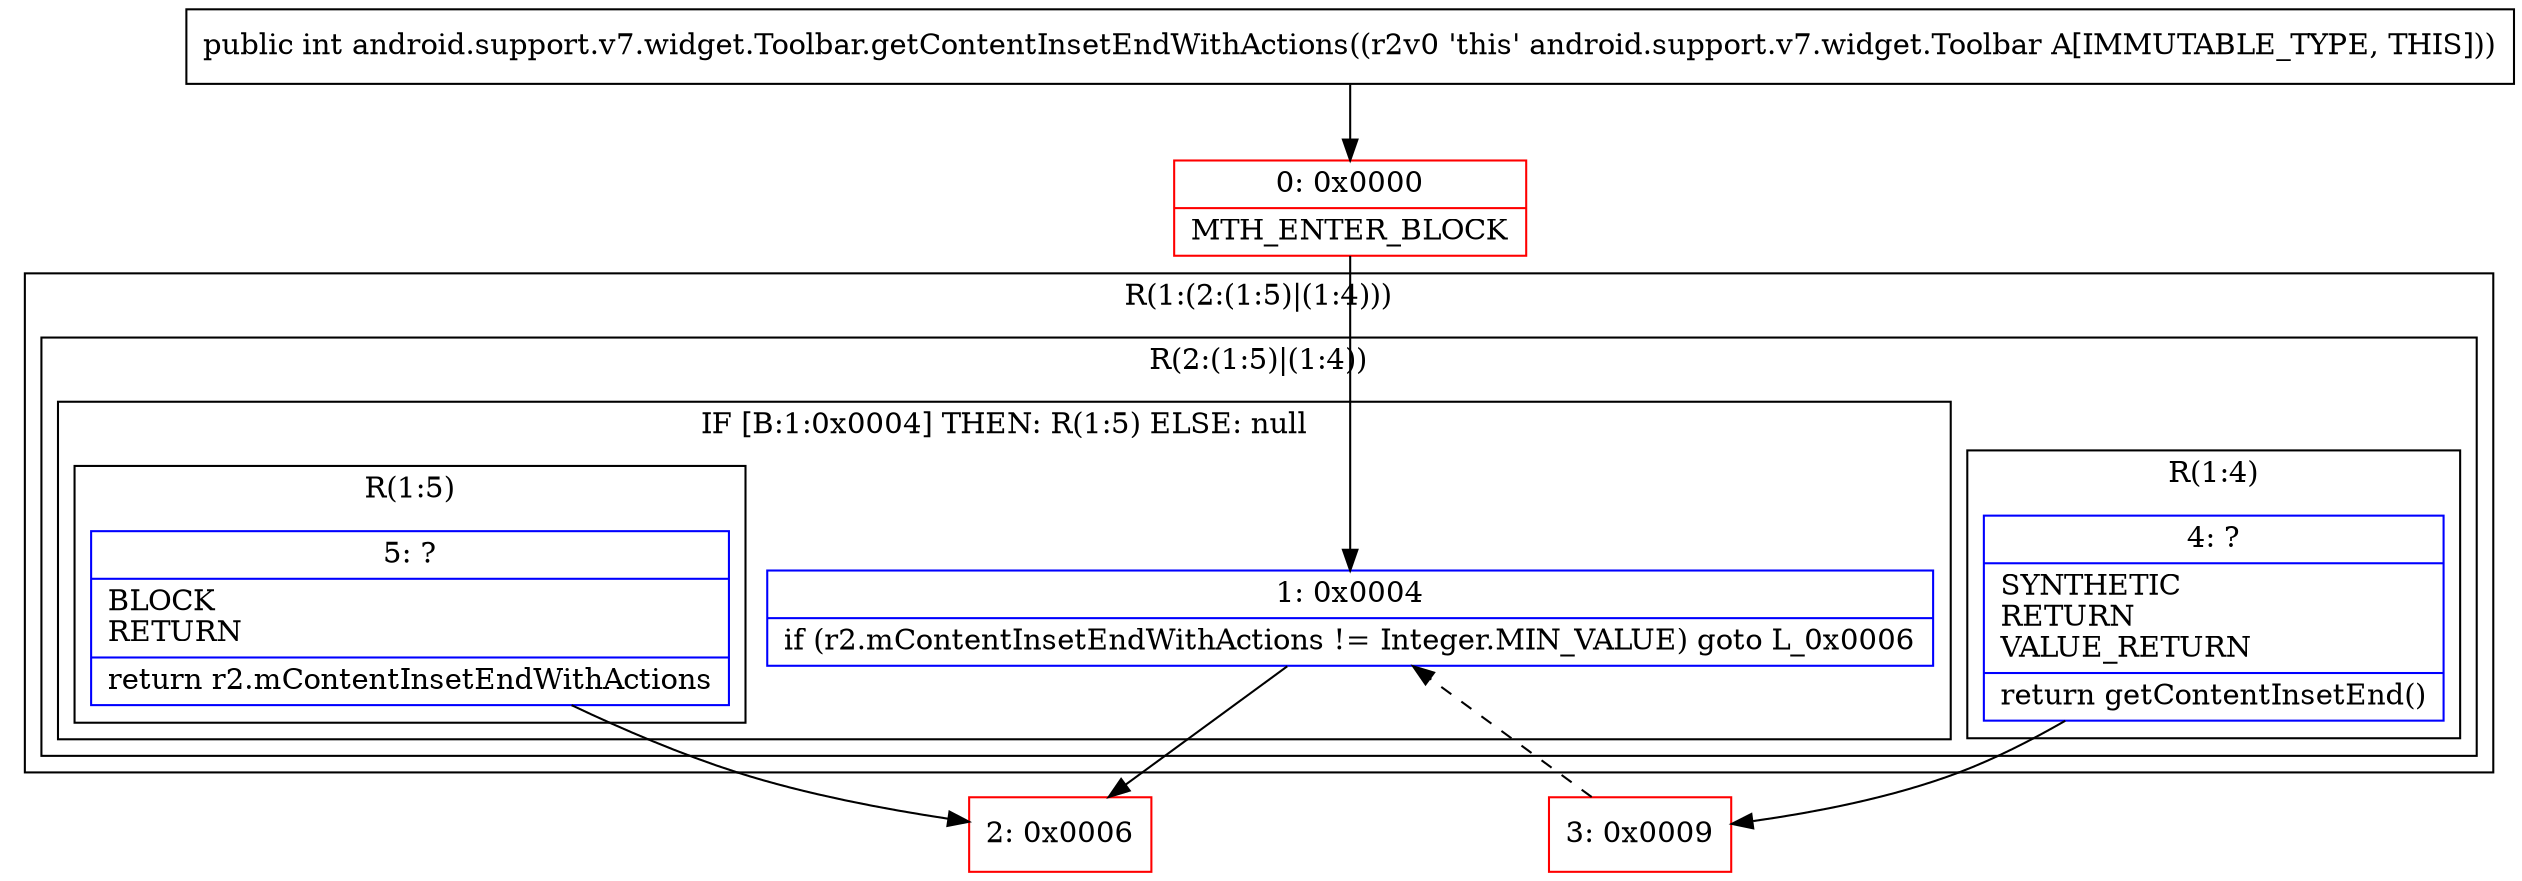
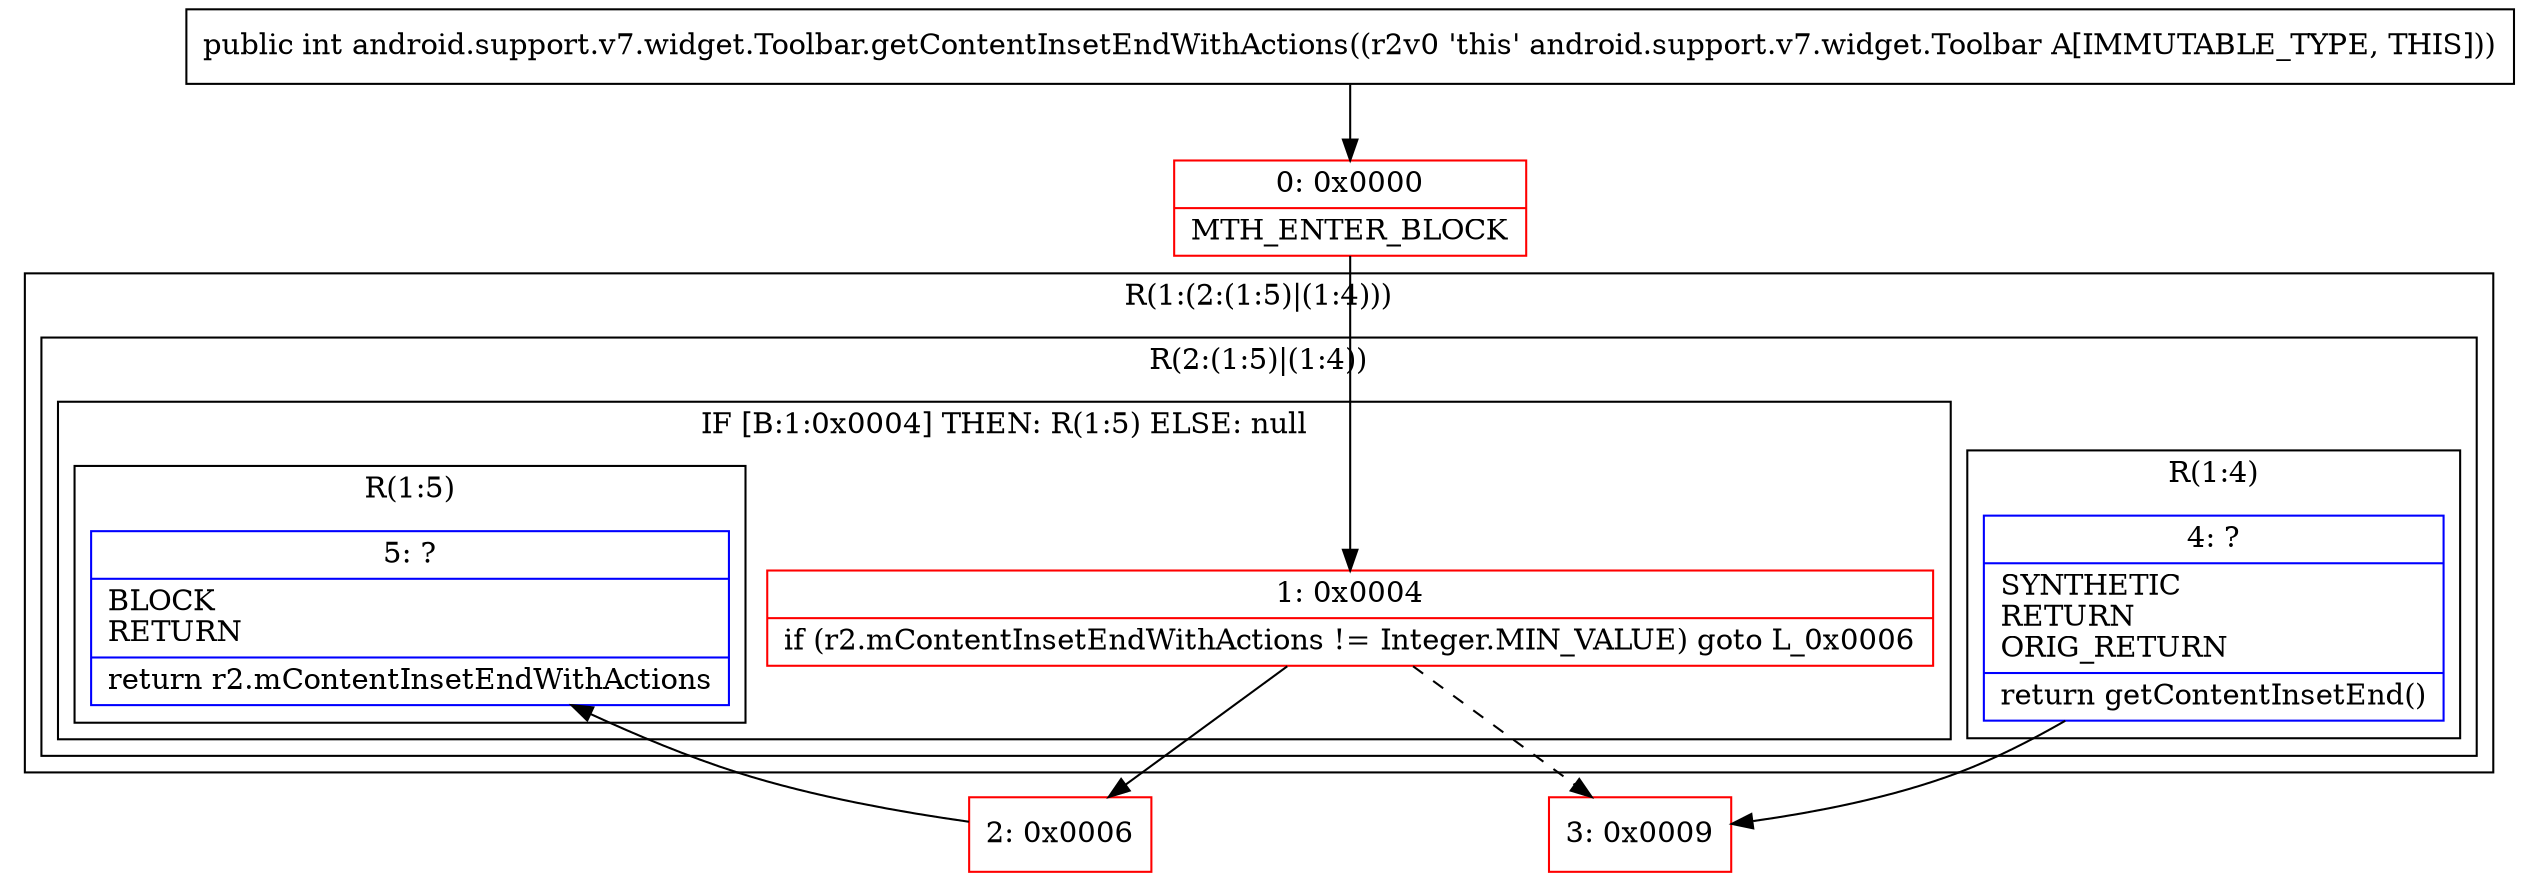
node "1: 0x0004": color blue -> red
node "4: ?": text "VALUE_RETURN" -> "ORIG_RETURN"
edge "3: 0x0009" -> "1: 0x0004": reversed
edge "5: ?" -> "2: 0x0006": reversed
